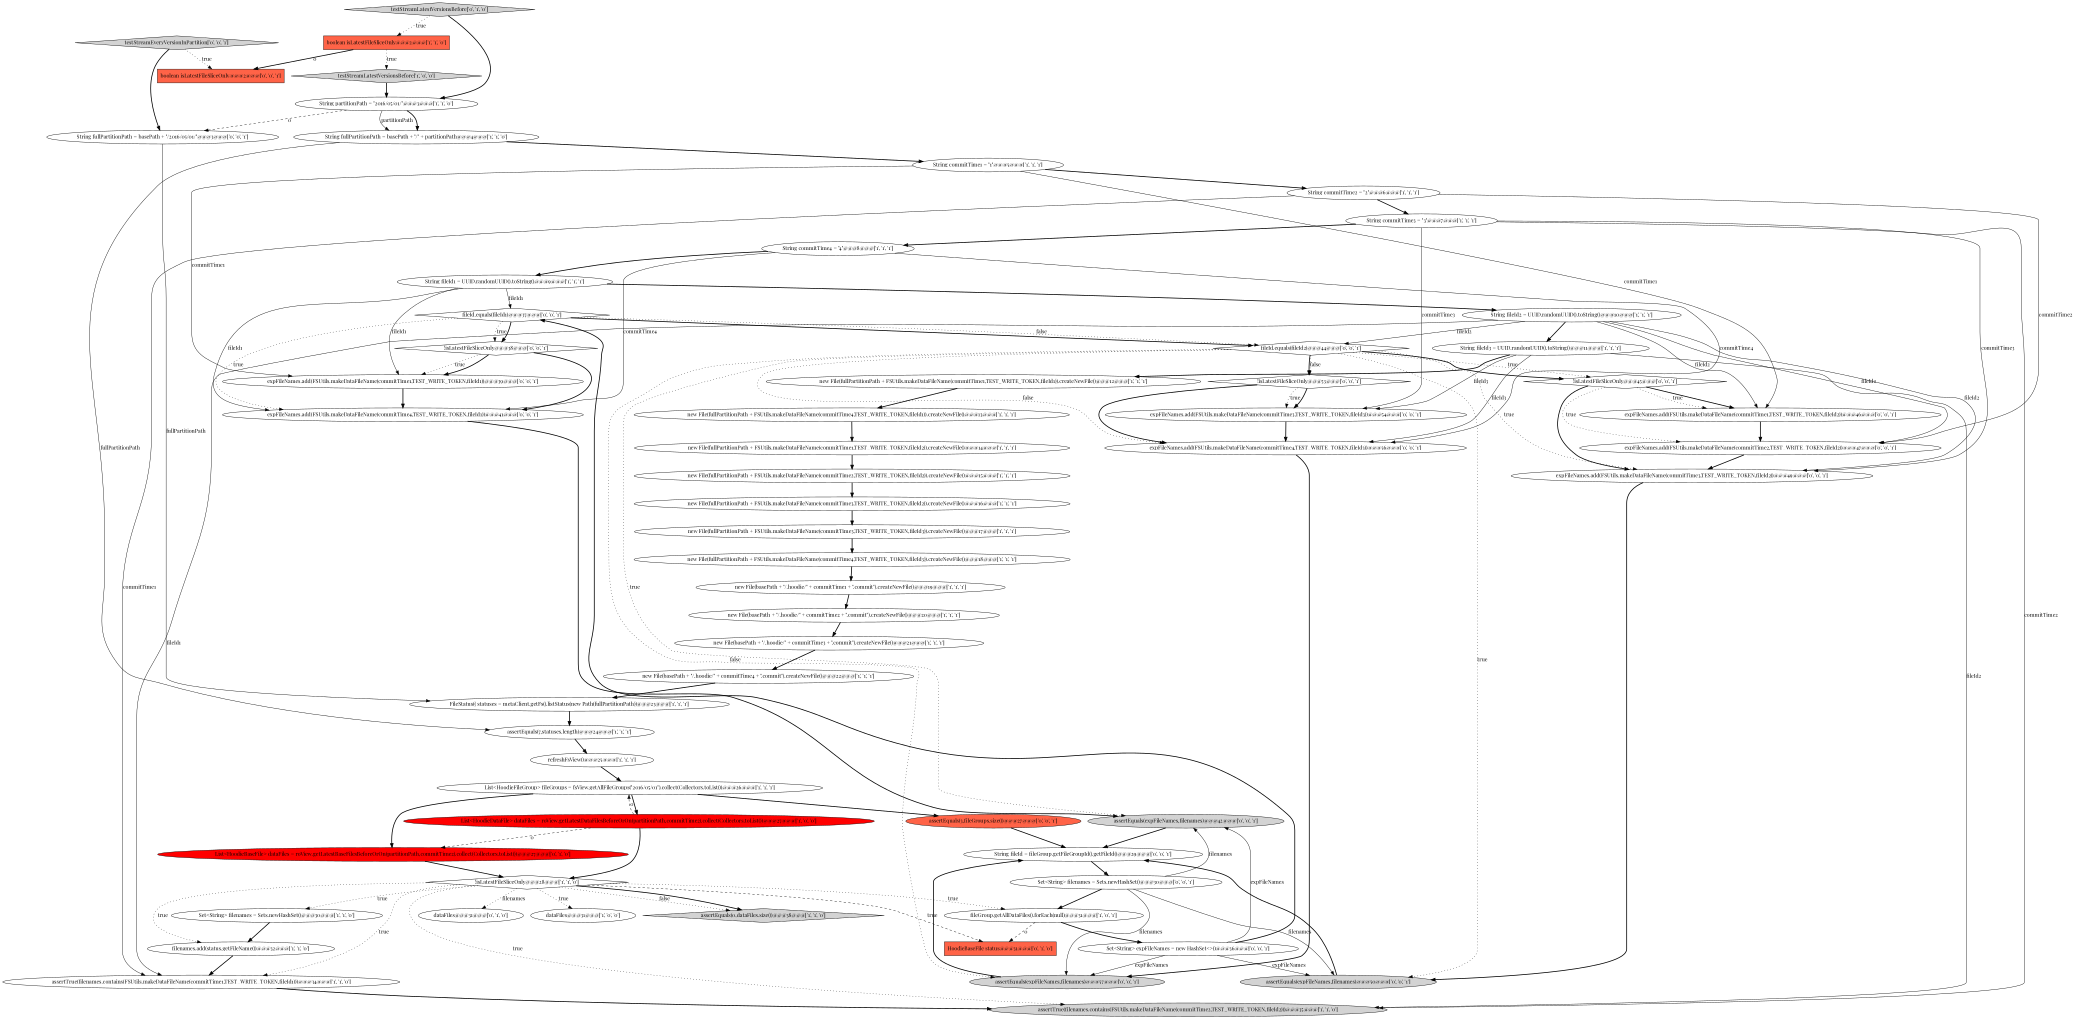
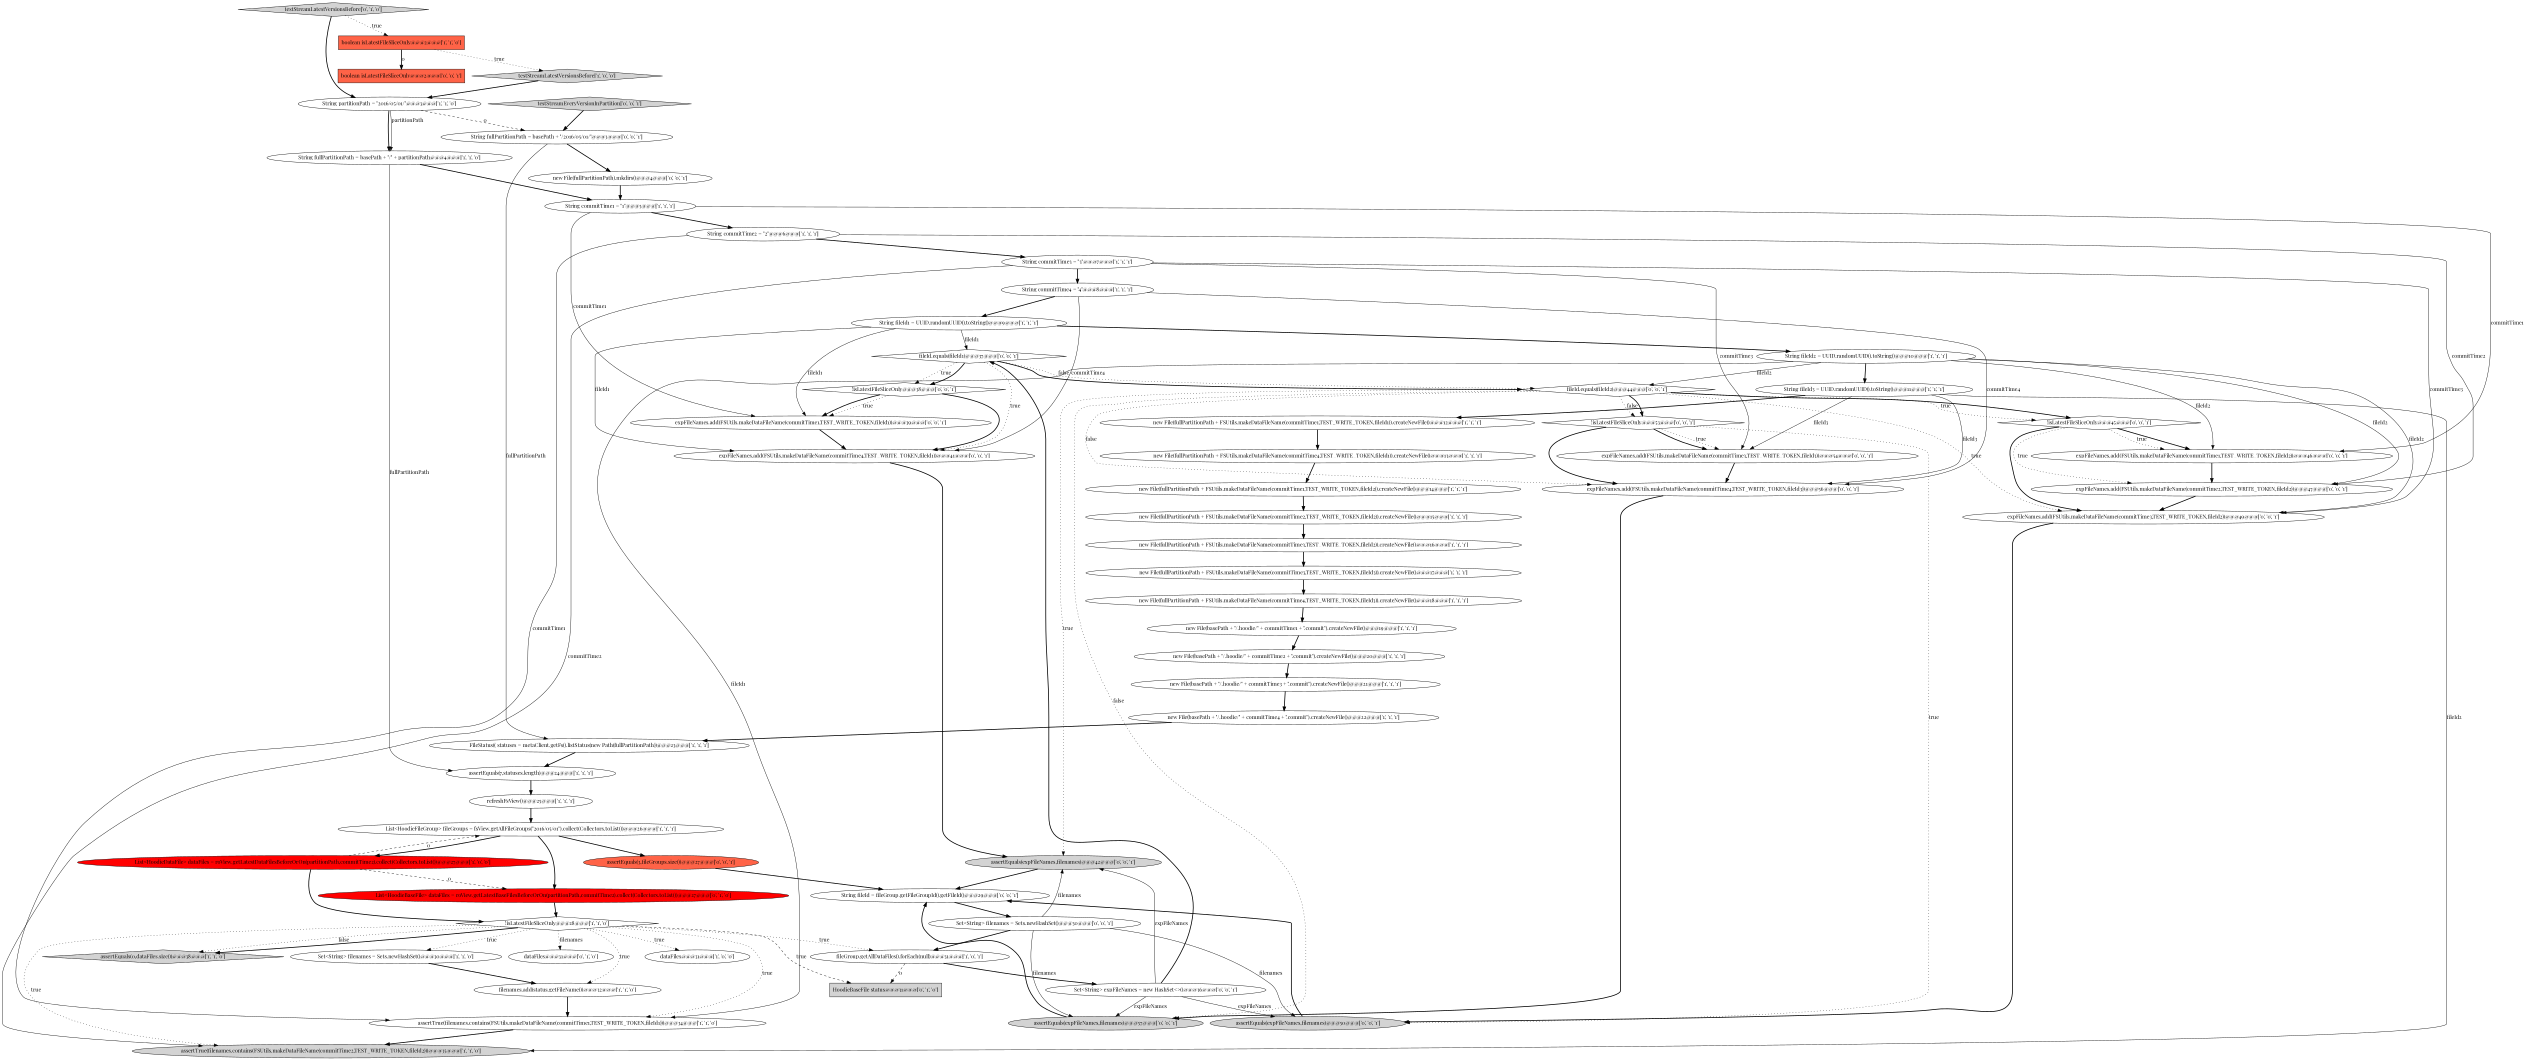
edge "testStreamEveryVersionInPartition['0', '0', '1']" -> "boolean isLatestFileSliceOnly@@@2@@@['0', '0', '1']": removed, label "true"
node "new File(fullPartitionPath).mkdirs()@@@4@@@['0', '0', '1']": added
edge "fileId.equals(fileId2)@@@44@@@['0', '0', '1']" -> "assertEquals(expFileNames,filenames)@@@50@@@['0', '0', '1']": now "!isLatestFileSliceOnly@@@53@@@['0', '0', '1']" -> "assertEquals(expFileNames,filenames)@@@50@@@['0', '0', '1']"
node "HoodieBaseFile status@@@31@@@['0', '1', '0']": fillcolor tomato -> lightgray
